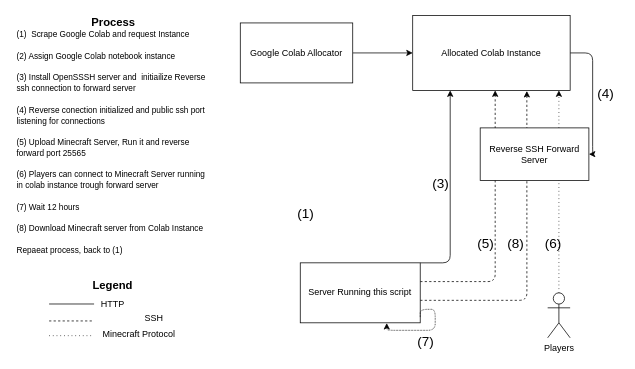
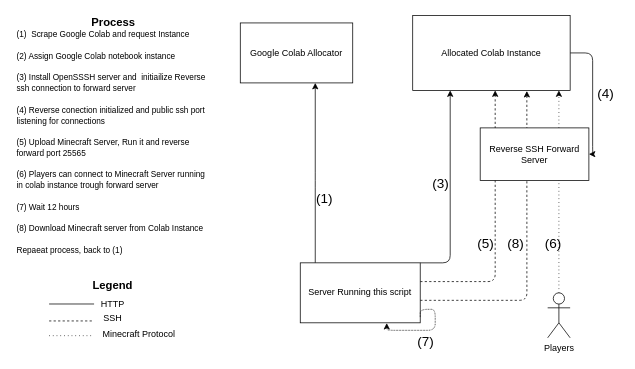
edge "Google Colab Allocator" -> "Allocated Colab Instance": removed
edge "Server Running this script" -> "Google Colab Allocator": added
node "(1)": moved (306, 214) -> (325, 199)
node "SSH": moved (154, 319) -> (113, 319)
